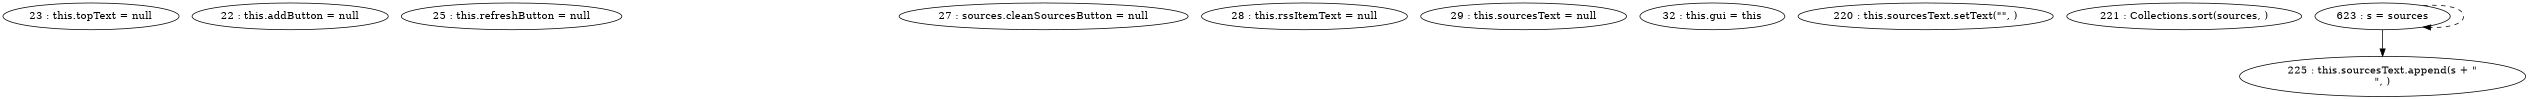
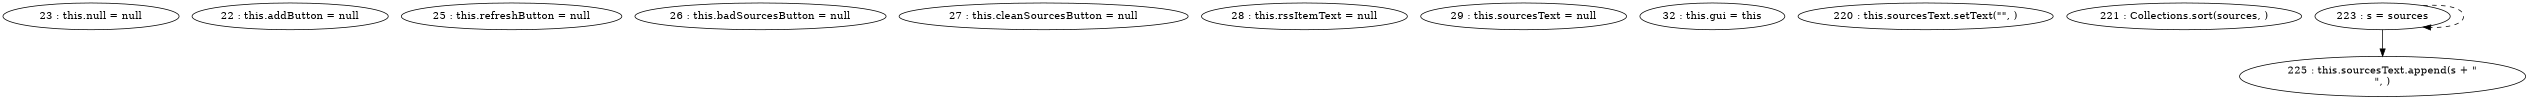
node "23 : this.topText = null": label "23 : this.topText = null" -> "23 : this.null = null"
node "26 : this.badSourcesButton = null": added
node "27 : sources.cleanSourcesButton = null": label "27 : sources.cleanSourcesButton = null" -> "27 : this.cleanSourcesButton = null"
node "623 : s = sources": label "623 : s = sources" -> "223 : s = sources"
